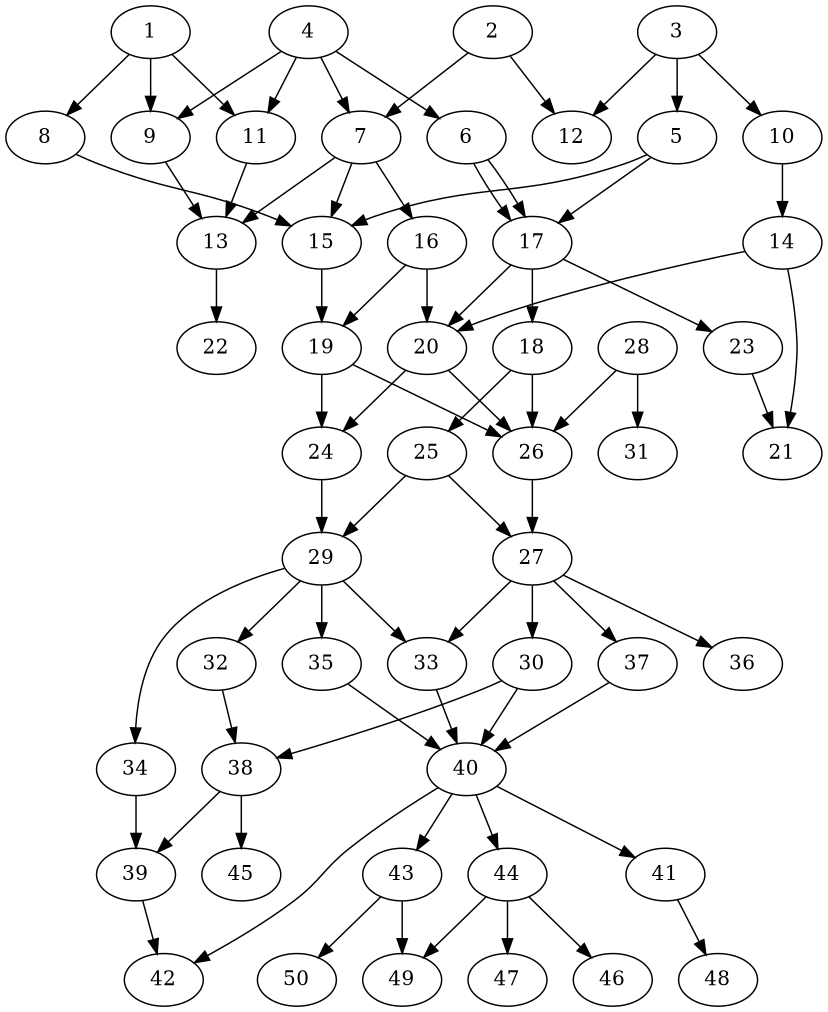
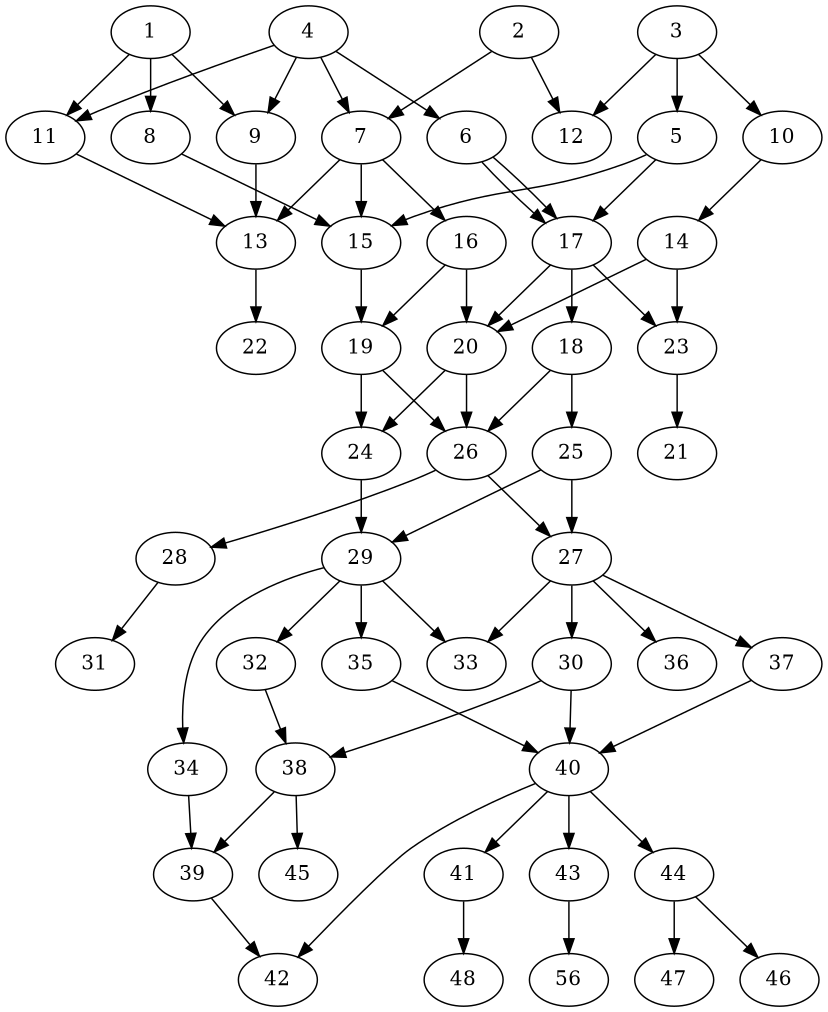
edge "14" -> "21": now "14" -> "23"
edge "28" -> "26": reversed
edge "33" -> "40": removed
node "50": label "50" -> "56"
node "49": removed
